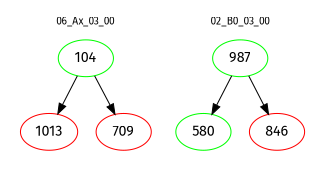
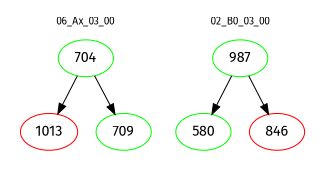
node "104": label "104" -> "704"
node "709": color red -> green
